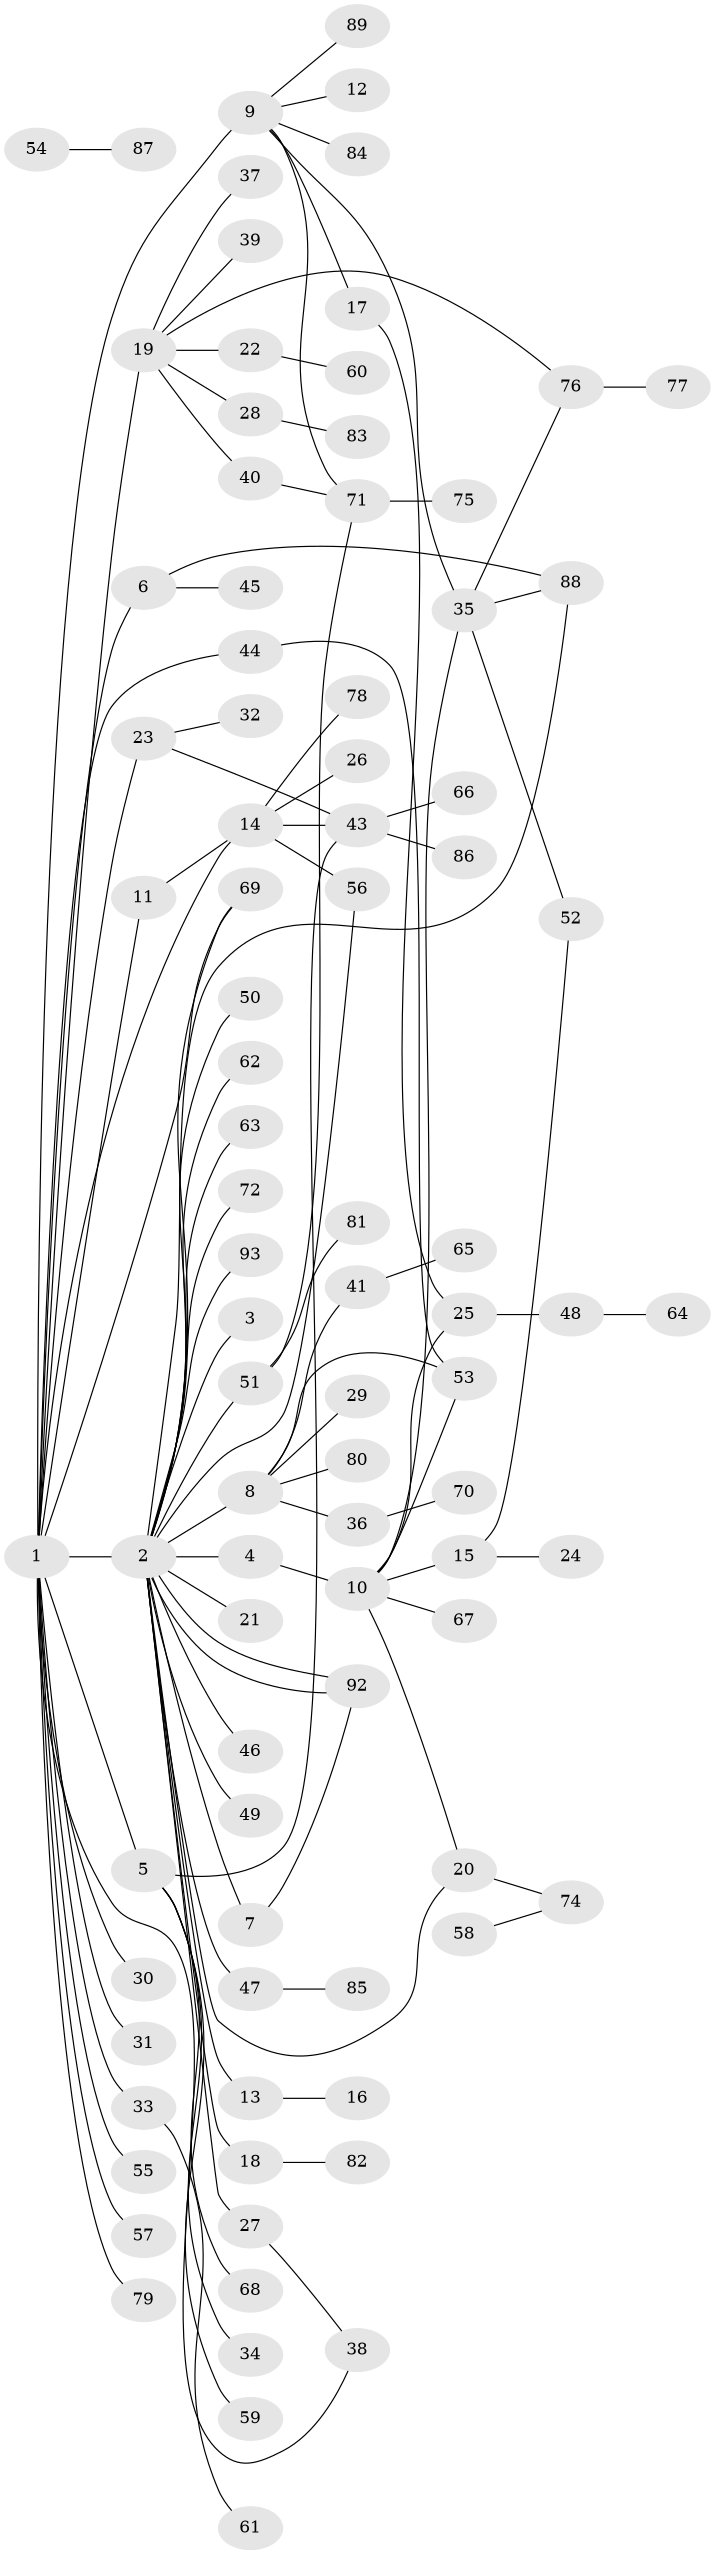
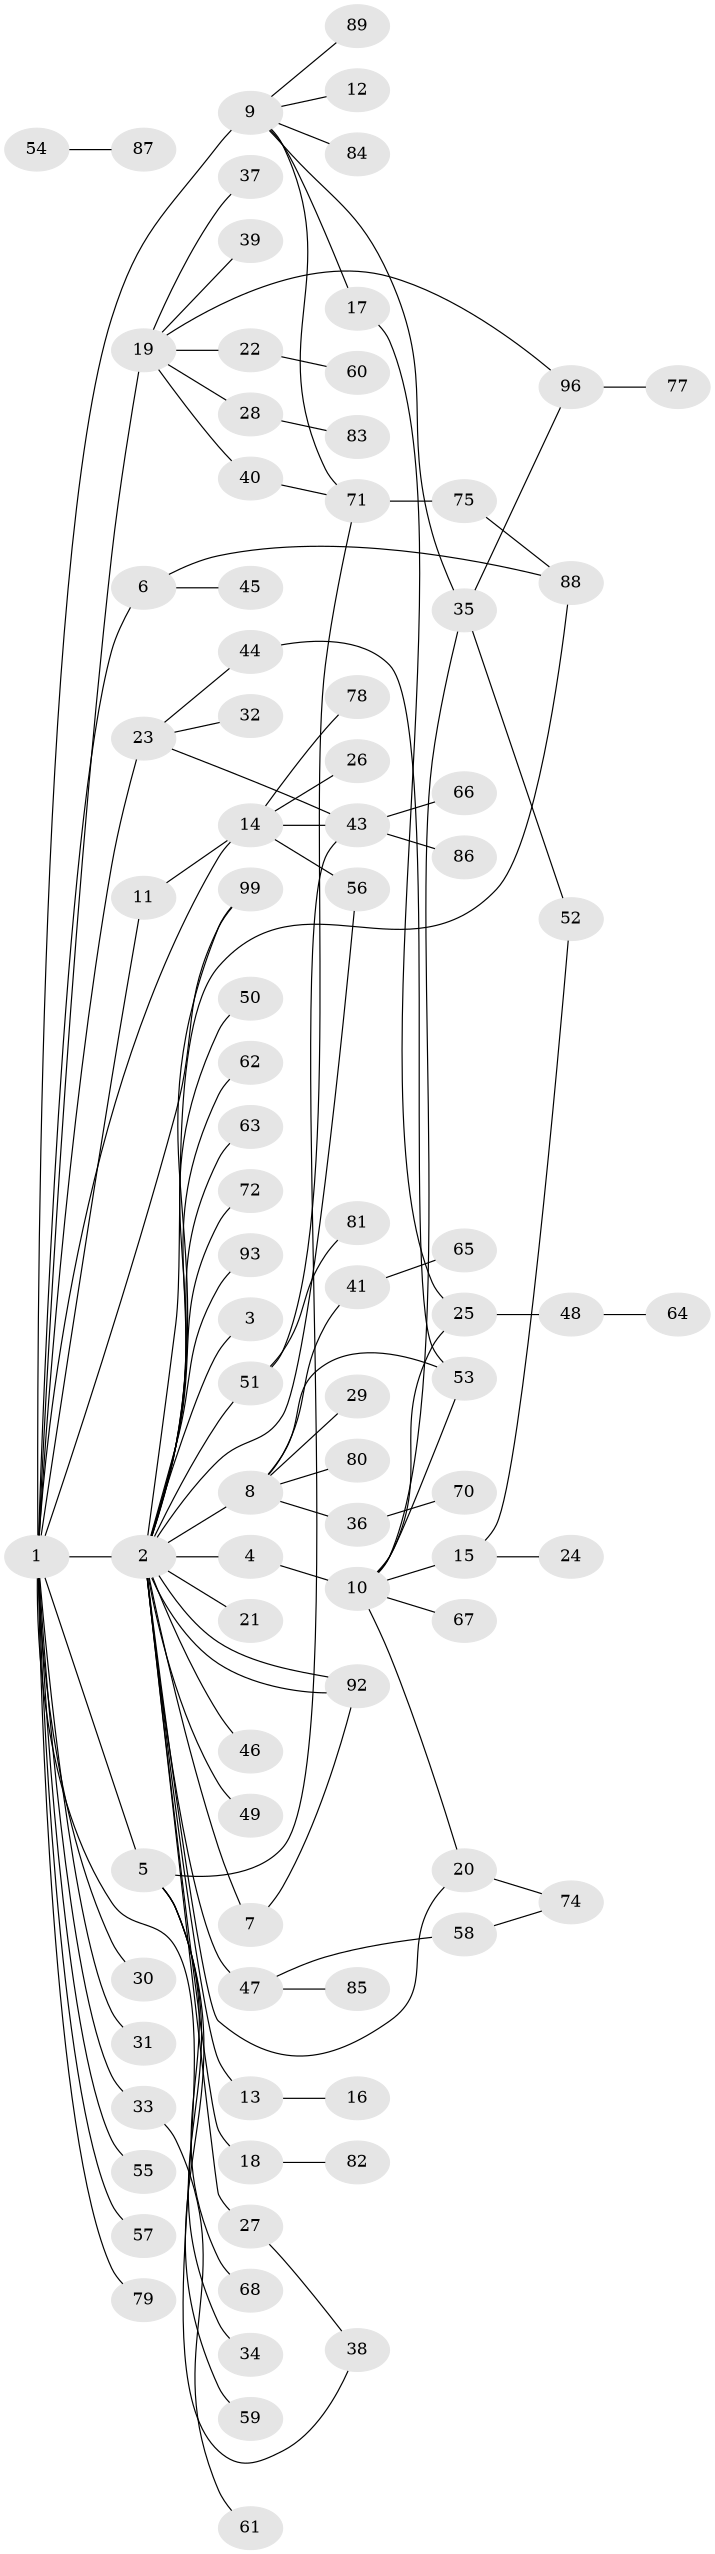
node "76": label "76" -> "96"
edge "88" -- "35": now "88" -- "75"
node "69": label "69" -> "99"
edge "44" -- "1": now "44" -- "23"
edge "58" -- "47": added
